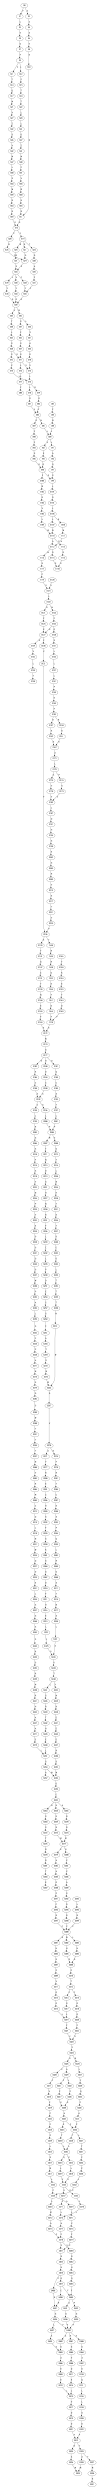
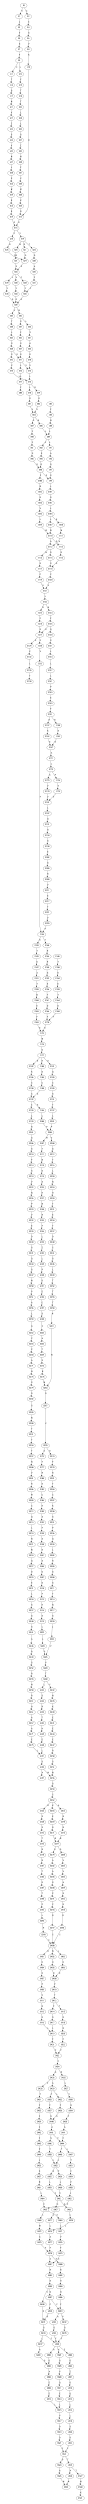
edge "S118" -> "S120": added, label "C"
node "S390": added
